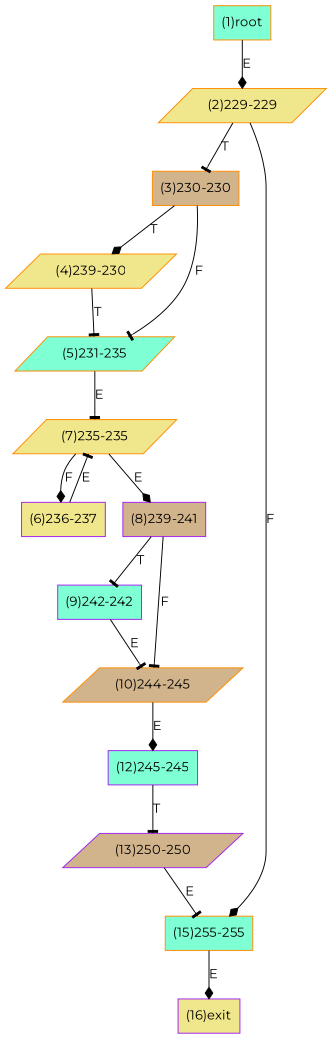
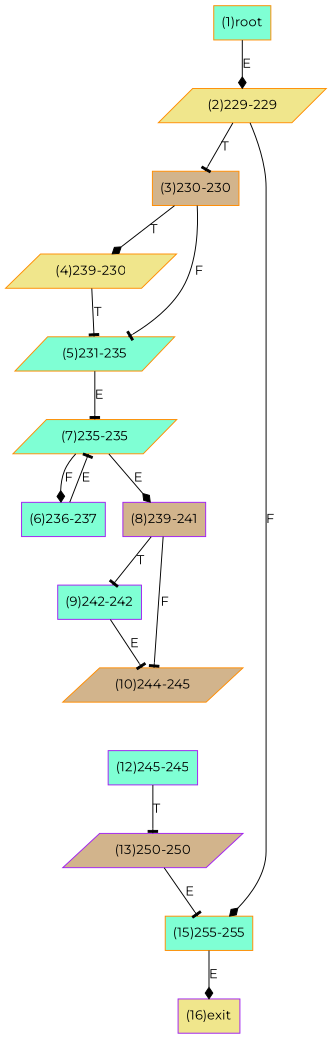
node "(7)235-235": fillcolor khaki -> aquamarine
node "(6)236-237": fillcolor khaki -> aquamarine
edge "(10)244-245" -> "(12)245-245": removed, label "E"
